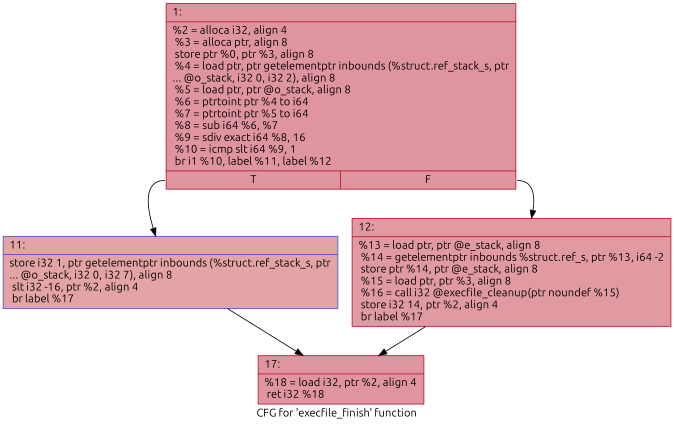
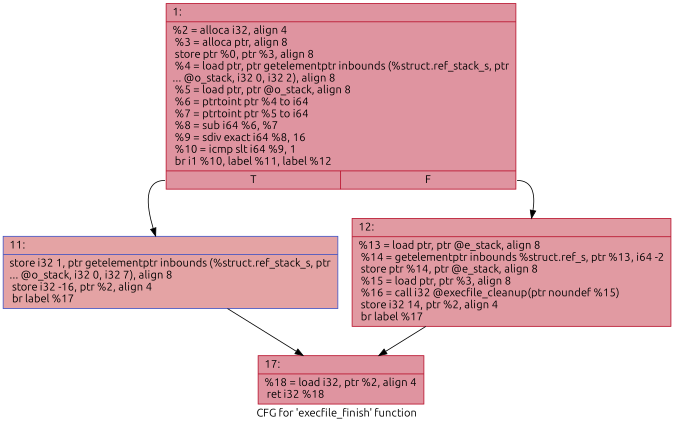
node "11:": text "slt i32 -16, ptr %2, align 4" -> "store i32 -16, ptr %2, align 4"
